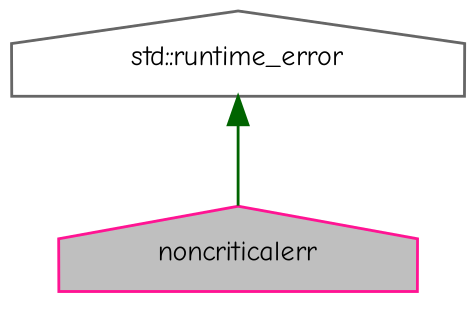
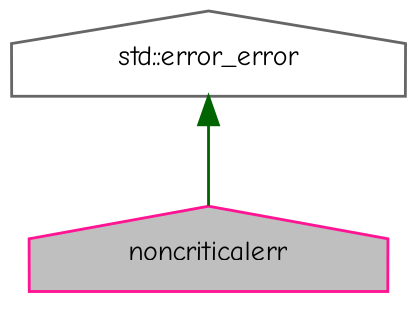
node "std::runtime_error": label "std::runtime_error" -> "std::error_error"
